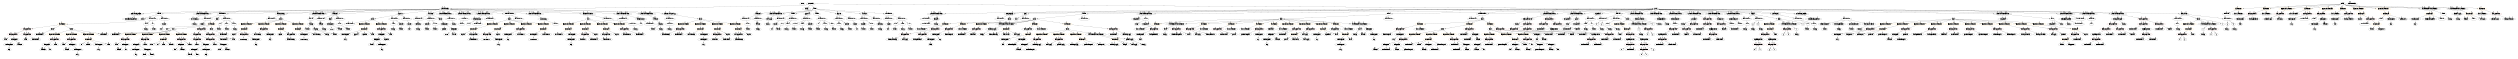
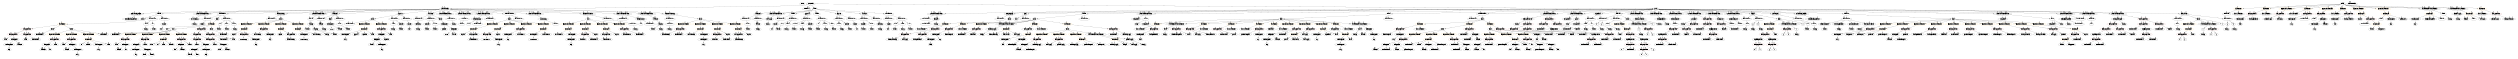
node "solidity": label "solidity" -> "setReward"
node "claimReward_GUNS28": label "claimReward_GUNS28" -> "claimReward_TOD28"
node "initialize": added
